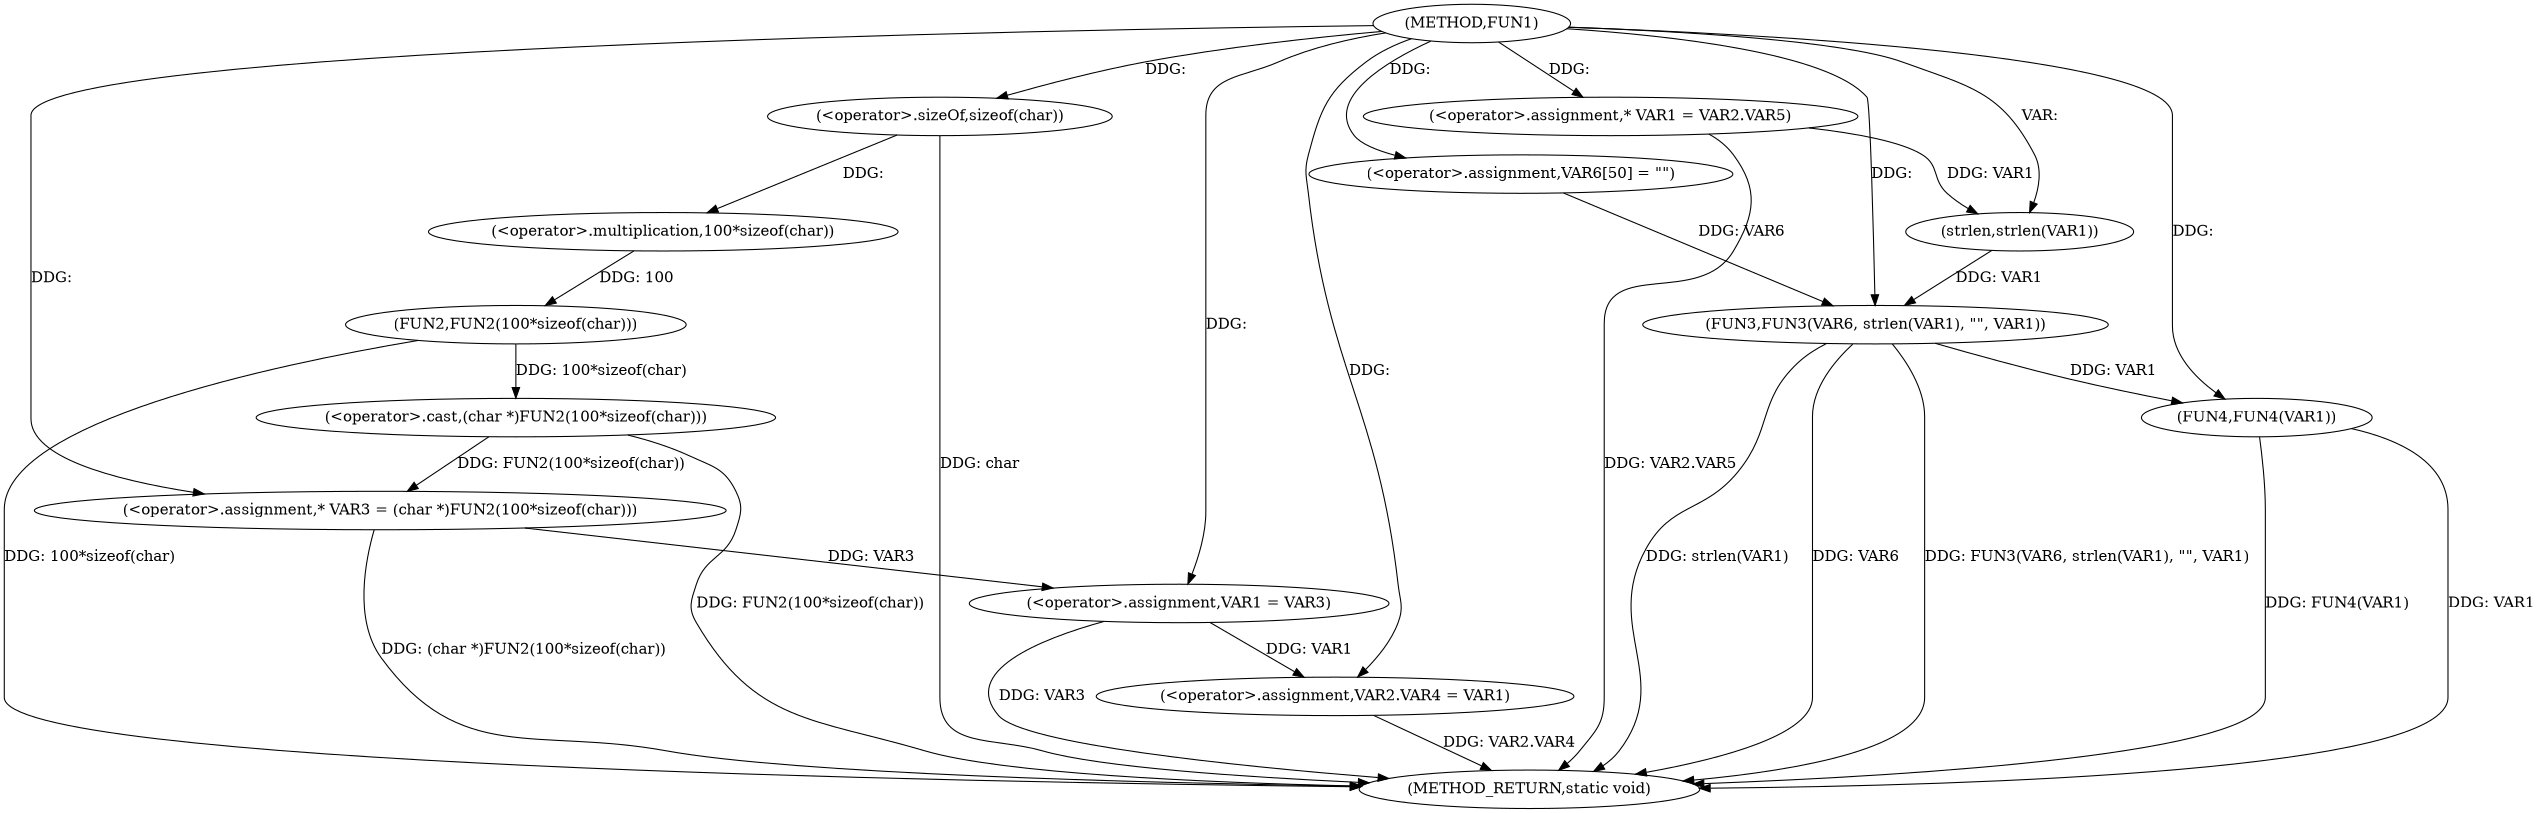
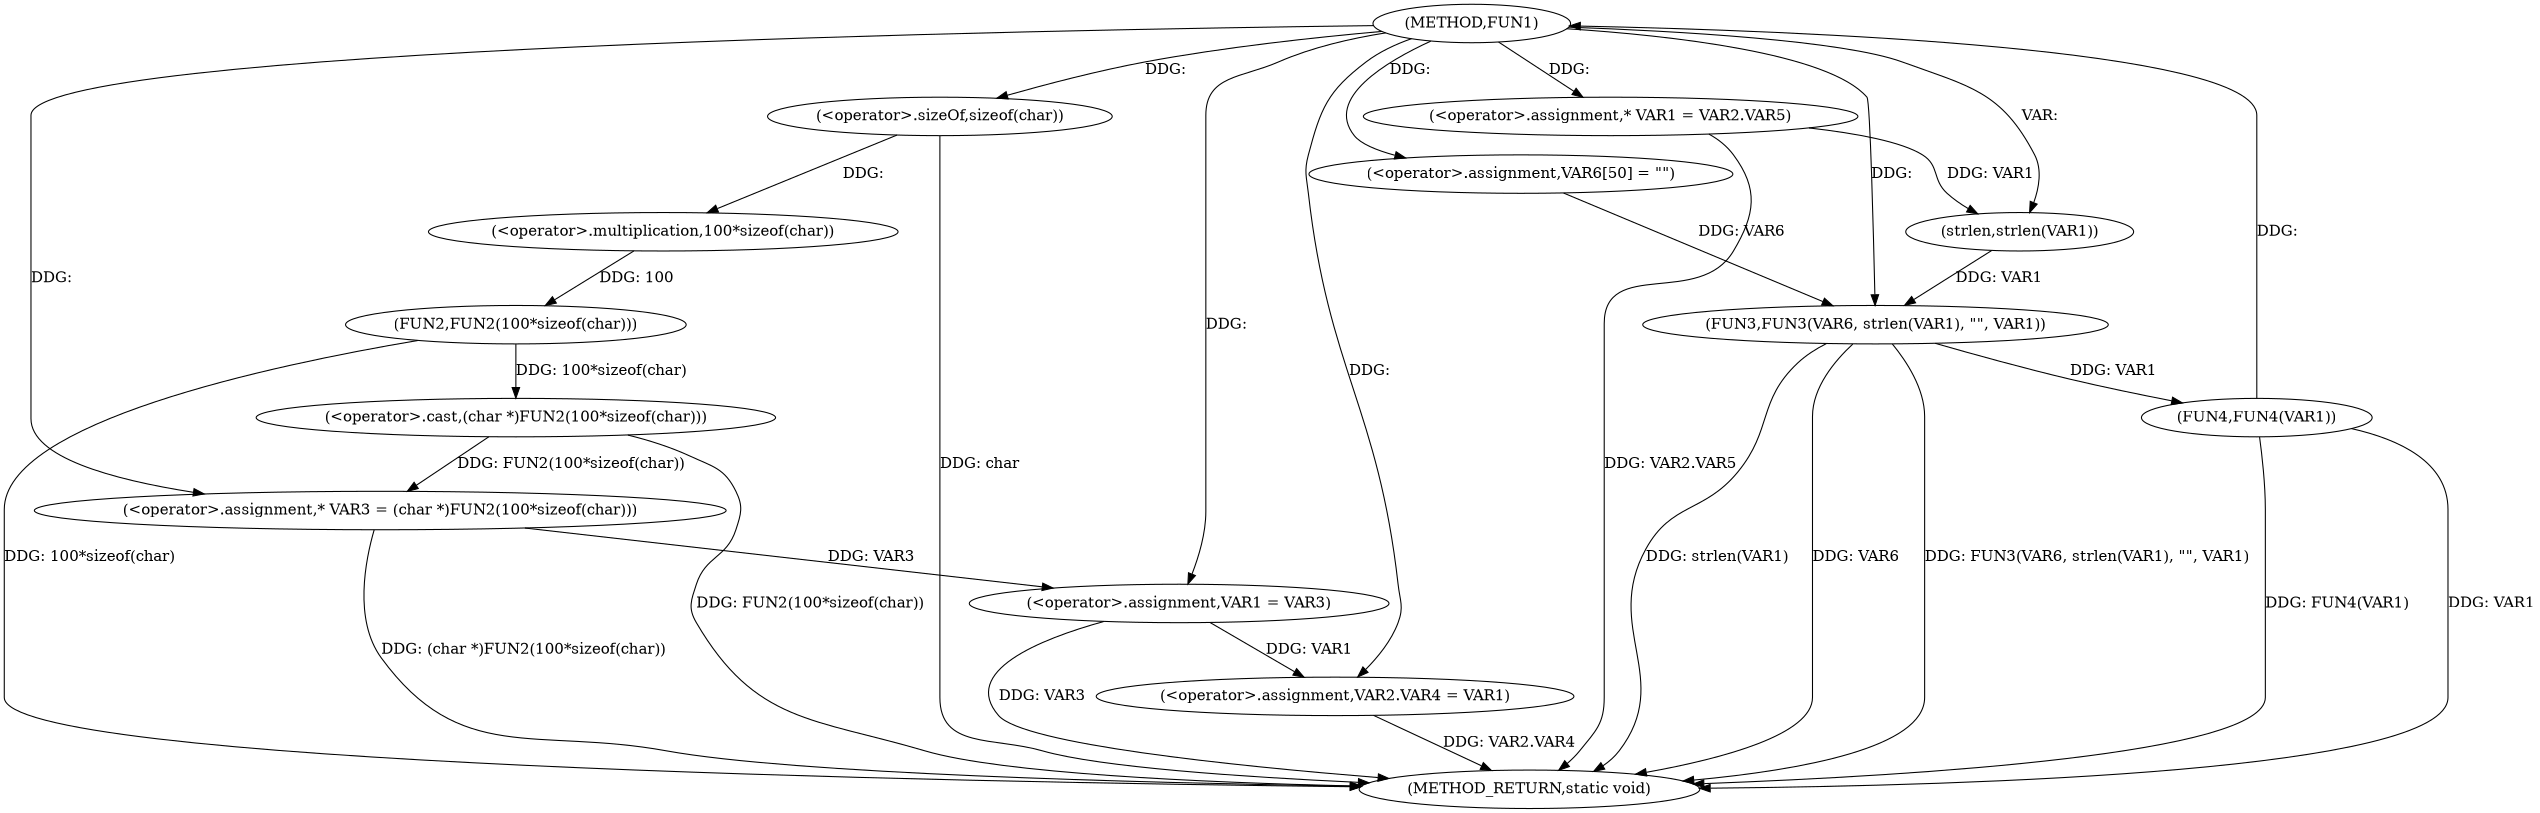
edge "(METHOD,FUN1)" -> "(FUN4,FUN4(VAR1))": reversed
